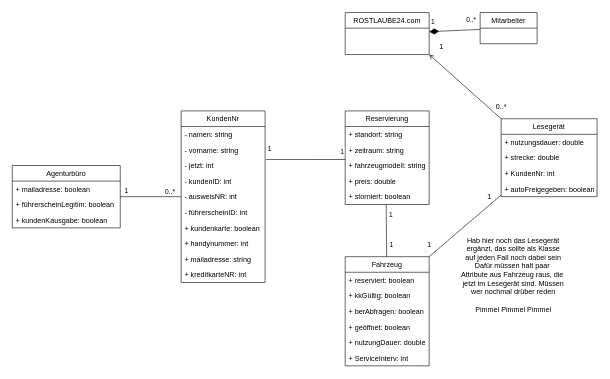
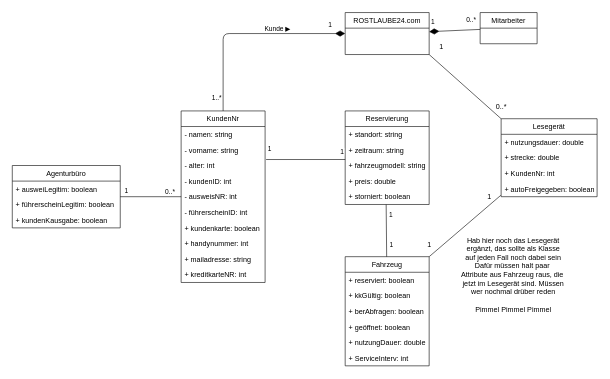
edge "KundenNr" -> "ROSTLAUBE24.com": added, labels "Kunde ▶", "1..*", "1"
edge "Lesegerät" -> "ROSTLAUBE24.com": arrowhead open -> none
node "- jetzt: int": label "- jetzt: int" -> "- alter: int"
node "+ mailadresse: boolean": label "+ mailadresse: boolean" -> "+ ausweiLegitim: boolean"
